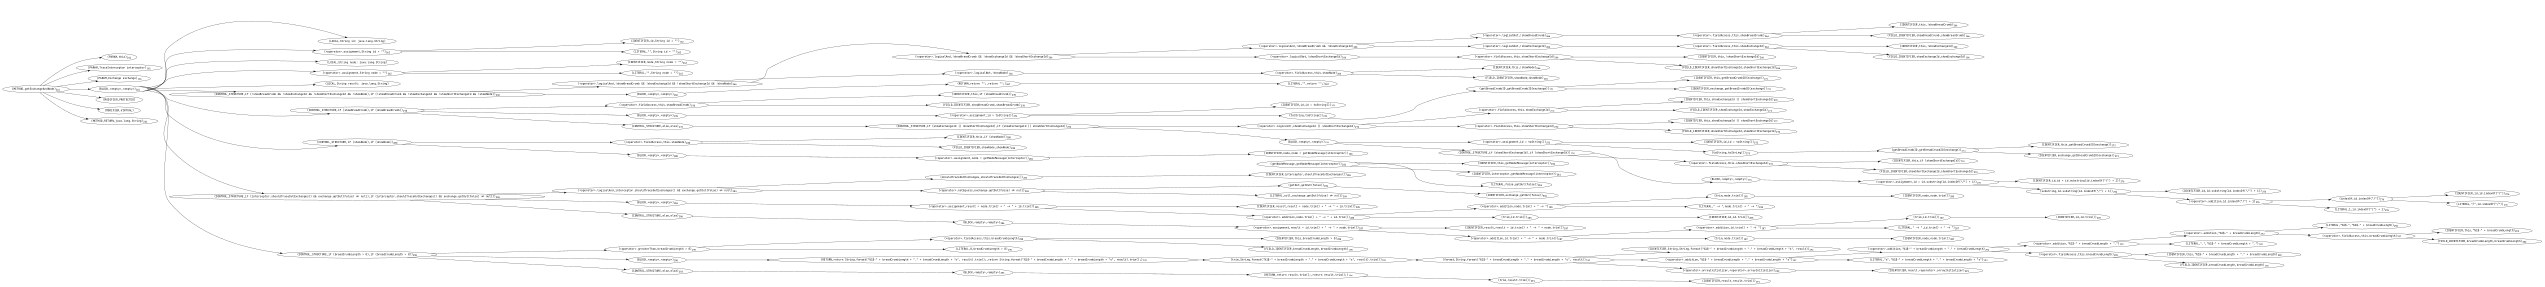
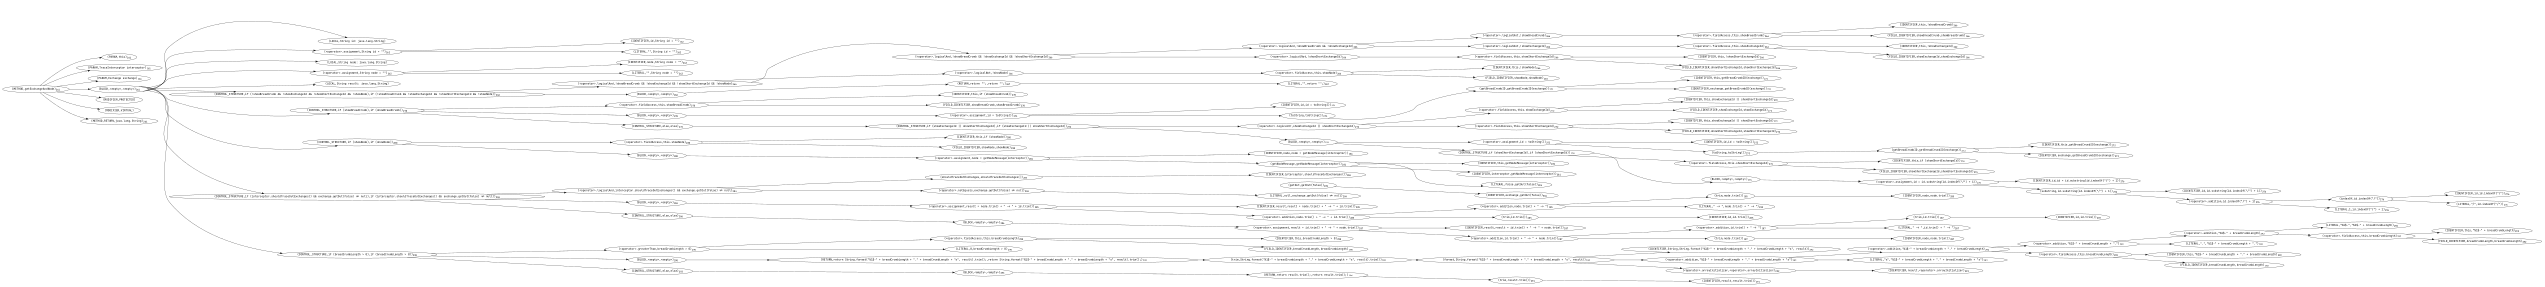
edge "(<operator>.assignment,node = getNodeMessage(interceptor))" -> "(getNodeMessage,getNodeMessage(interceptor))": added
edge "(<operator>.notEquals,exchange.getOut(false) != null)" -> "(getOut,getOut(false))": removed
